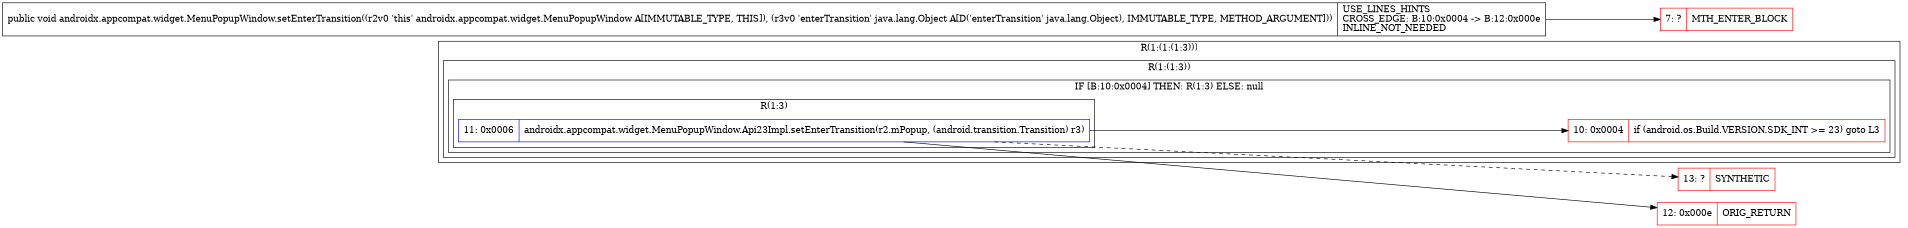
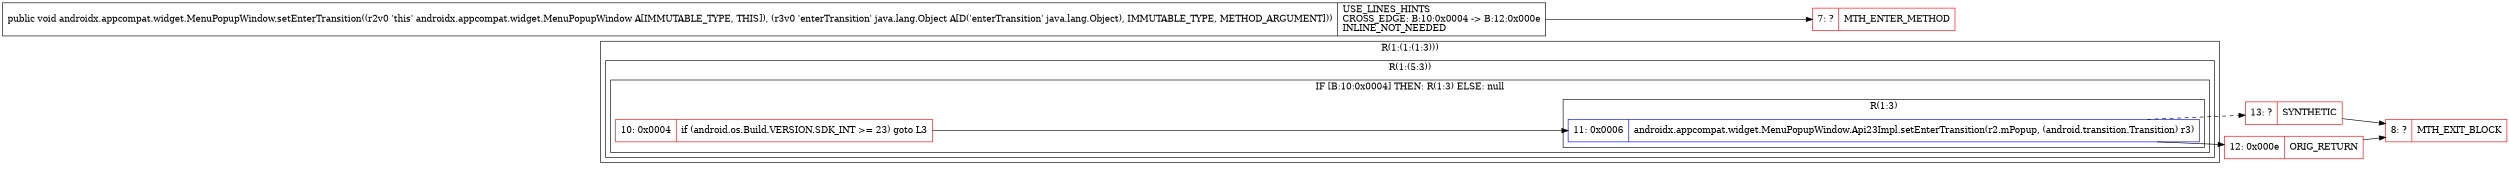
node "7: ?": text "MTH_ENTER_BLOCK" -> "MTH_ENTER_METHOD"
cluster "R(1:(1:3))": label "R(1:(1:3))" -> "R(1:(5:3))"
edge "11: 0x0006" -> "10: 0x0004": reversed
node "8: ?": added
